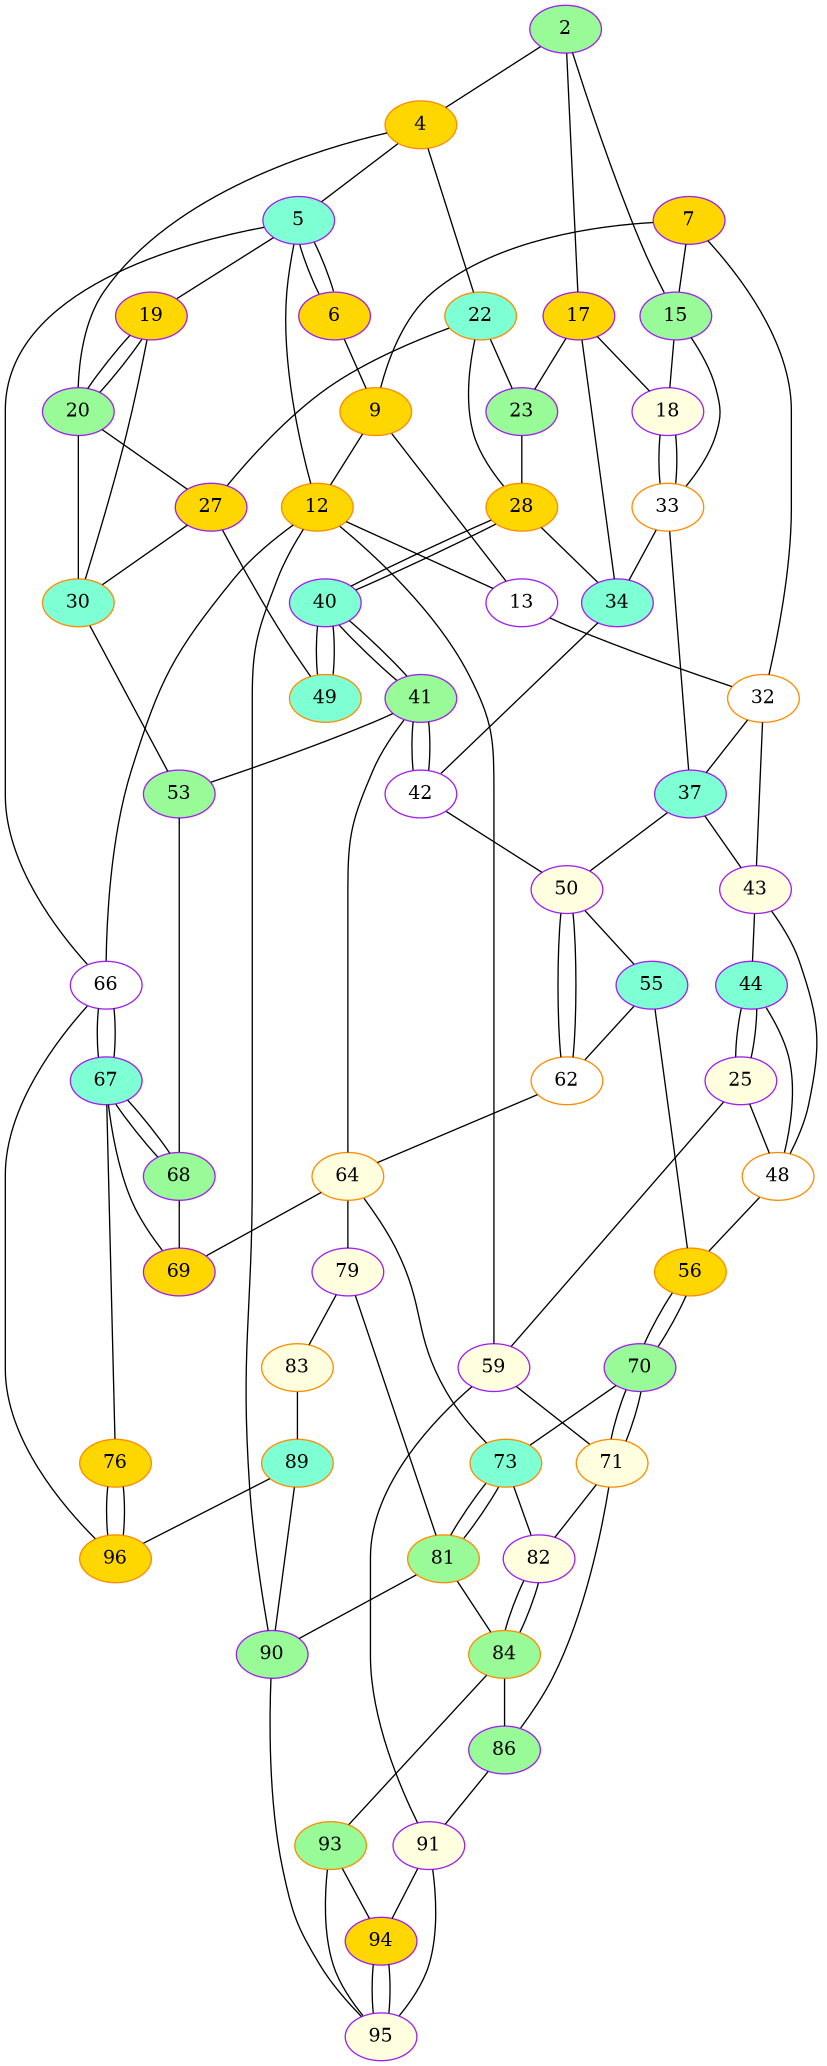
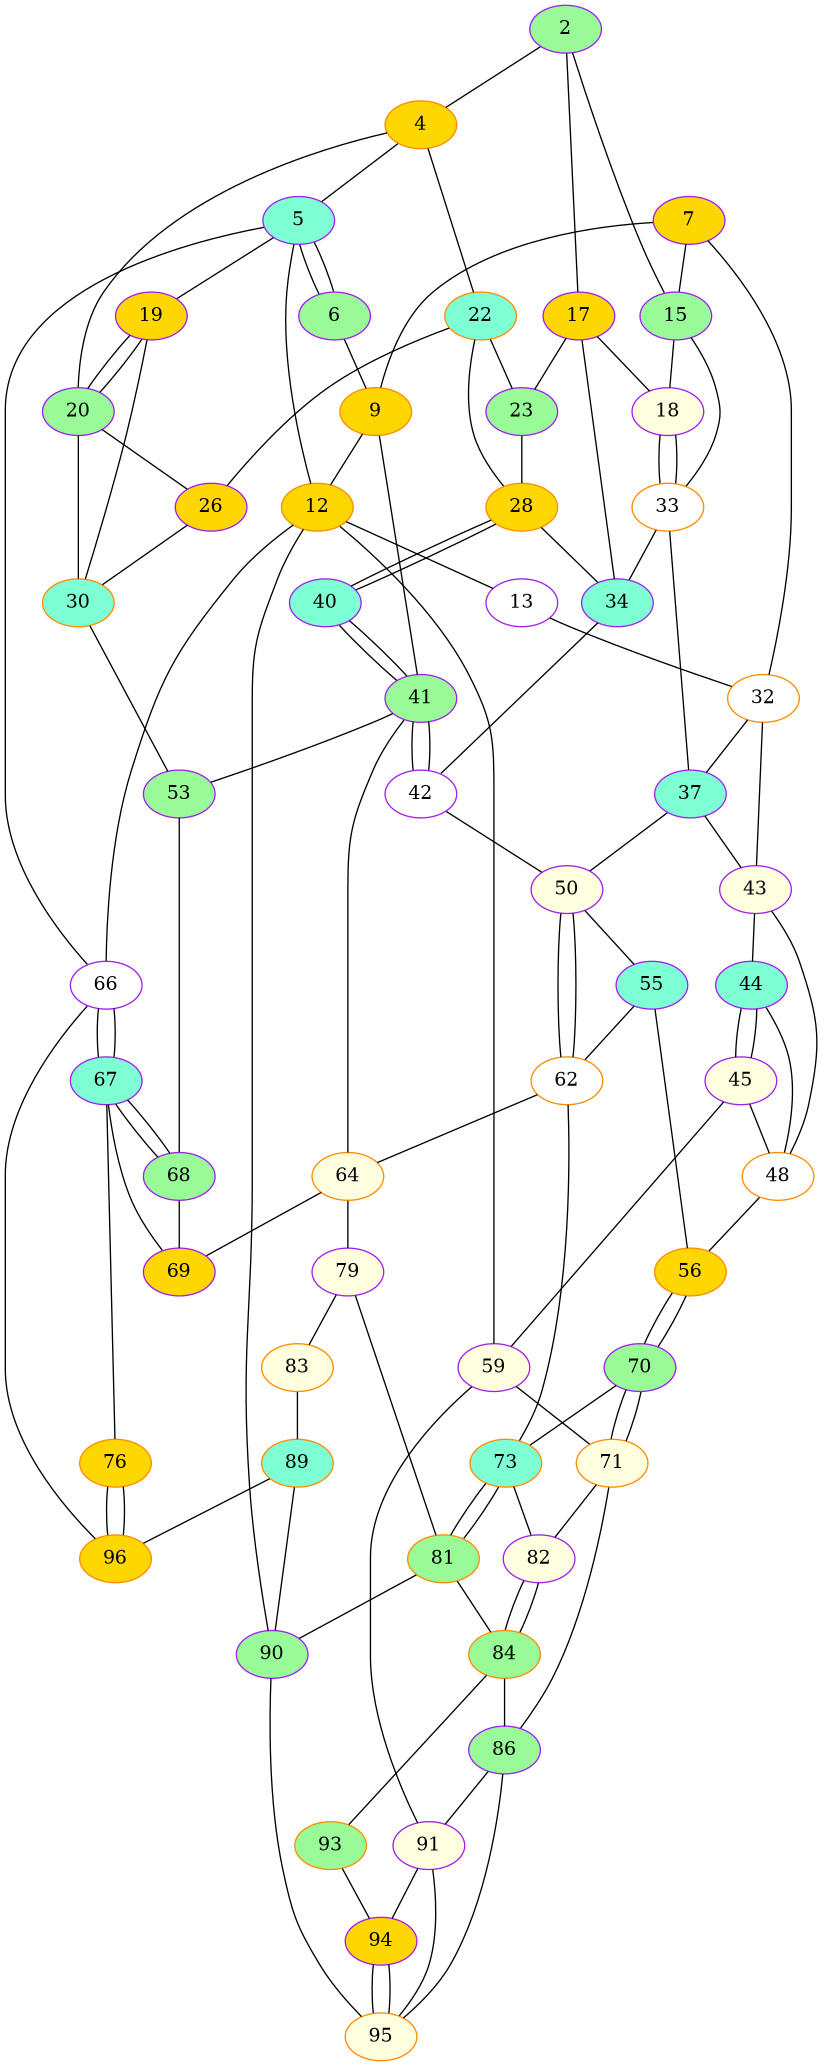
node "6": fillcolor gold -> palegreen
node "27": label "27" -> "26"
edge "9" -- "13": now "9" -- "41"
node "49": removed
node "25": label "25" -> "45"
edge "64" -- "73": now "62" -- "73"
edge "93" -- "95": now "86" -- "95"
node "95": color purple -> darkorange
